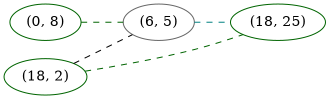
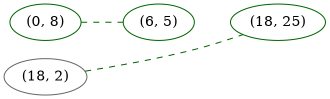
node "(6, 5)": color gray40 -> darkgreen
edge "(6, 5)" -- "(18, 25)": removed
edge "(6, 5)" -- "(18, 2)": removed
node "(18, 2)": color darkgreen -> gray40
